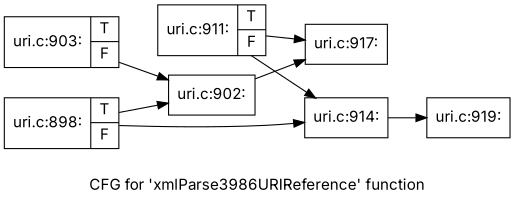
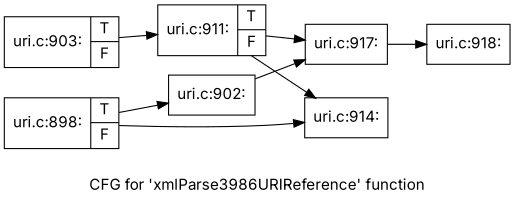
node "uri.c:918:": added
edge "uri.c:903:" -> "uri.c:902:": now "uri.c:903:" -> "uri.c:911:"
node "uri.c:919:": removed
